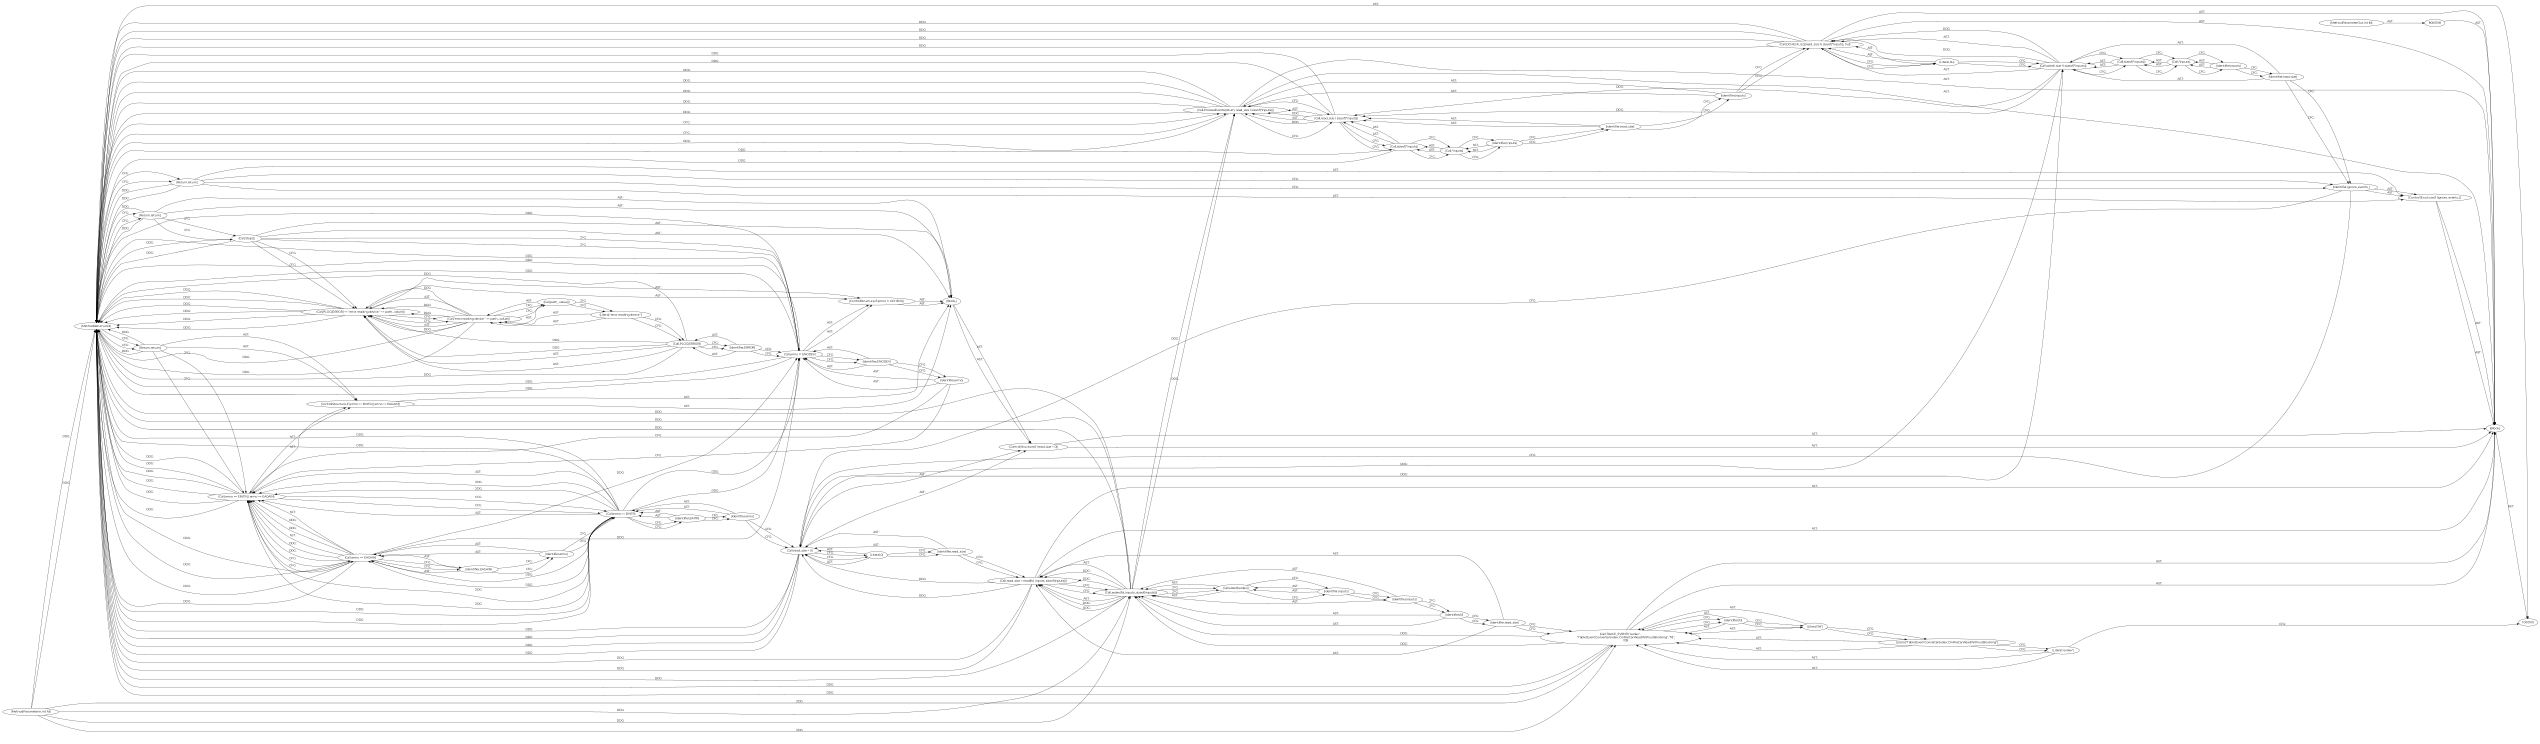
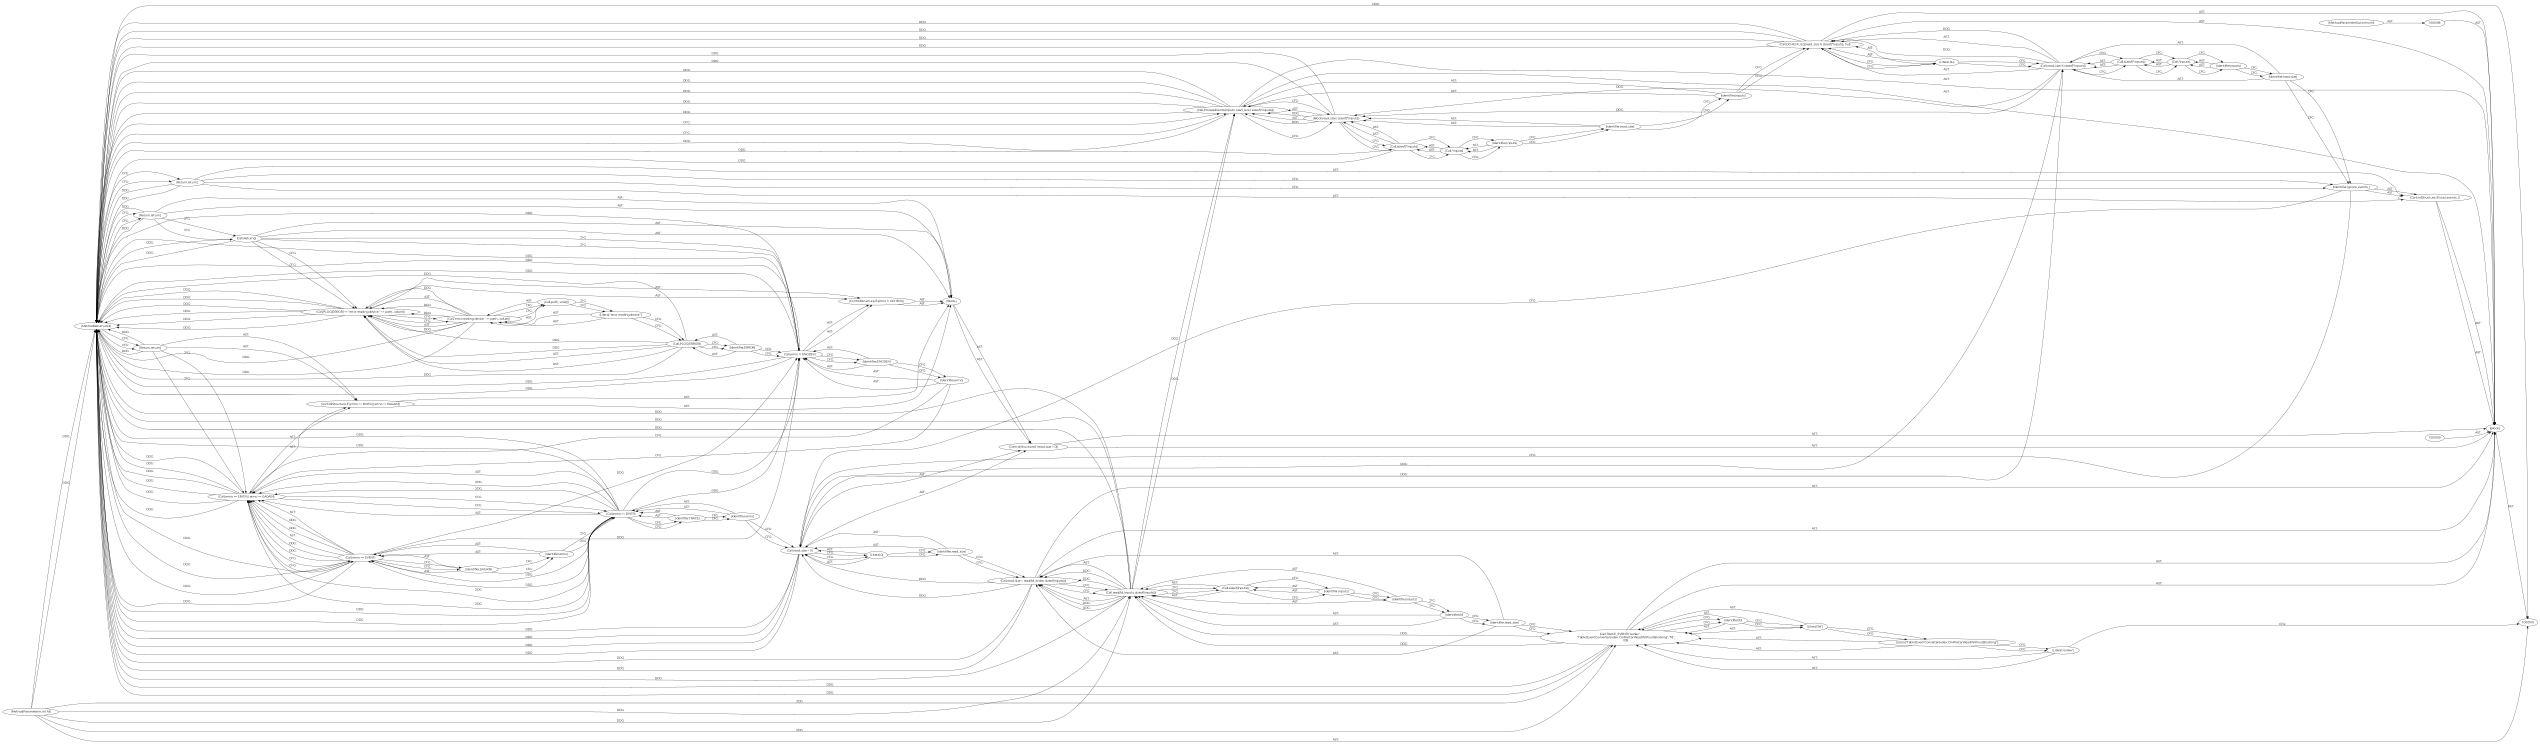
edge "(MethodReturn,void)" -> "1000100": label "AST: " -> "DDG: "
node "(MethodParameterOut,int fd)": label "(MethodParameterOut,int fd)" -> "(MethodParameterOut,errno fd)"
node "8000108": label "8000108" -> "1000108"
node "(Call,sizeof_size % sizeof(*inputs))": label "(Call,sizeof_size % sizeof(*inputs))" -> "(Call,read_size % sizeof(*inputs))"
node "(Call,ProcessEvents(return, read_size / sizeof(*inputs)))": label "(Call,ProcessEvents(return, read_size / sizeof(*inputs)))" -> "(Call,ProcessEvents(inputs, read_size / sizeof(*inputs)))"
node "(Call,read_size / sizeof(*inputs))": label "(Call,read_size / sizeof(*inputs))" -> "(Block,read_size / sizeof(*inputs))"
node "(ControlStructure,if (ignore_events_))": label "(ControlStructure,if (ignore_events_))" -> "(ControlStructure,if (void_events_))"
node "(Call,Stop())": label "(Call,Stop())" -> "(Call,Return())"
node "(Call,path_.value())": label "(Call,path_.value())" -> "(Call,path_.void())"
node "1000109": added
node "(Identifier,EINTR)": label "(Identifier,EINTR)" -> "(Identifier,TRACE)"
node "(Call,errno == EAGAIN)": label "(Call,errno == EAGAIN)" -> "(Call,errno == EVENT)"
node "(Call,read_size = read(fd, inputs, sizeof(inputs)))": label "(Call,read_size = read(fd, inputs, sizeof(inputs)))" -> "(Call,read_size = read(fd, evdev, sizeof(inputs)))"
node "(Call,sizeof(evdev))": label "(Call,sizeof(evdev))" -> "(Call,sizeof(inputs))"
node "(Call,evdev(fd, inputs, sizeof(inputs)))": label "(Call,evdev(fd, inputs, sizeof(inputs)))" -> "(Call,read(fd, inputs, sizeof(inputs)))"
edge "(MethodParameterIn,int fd)" -> "1000100": added, label "AST:"
